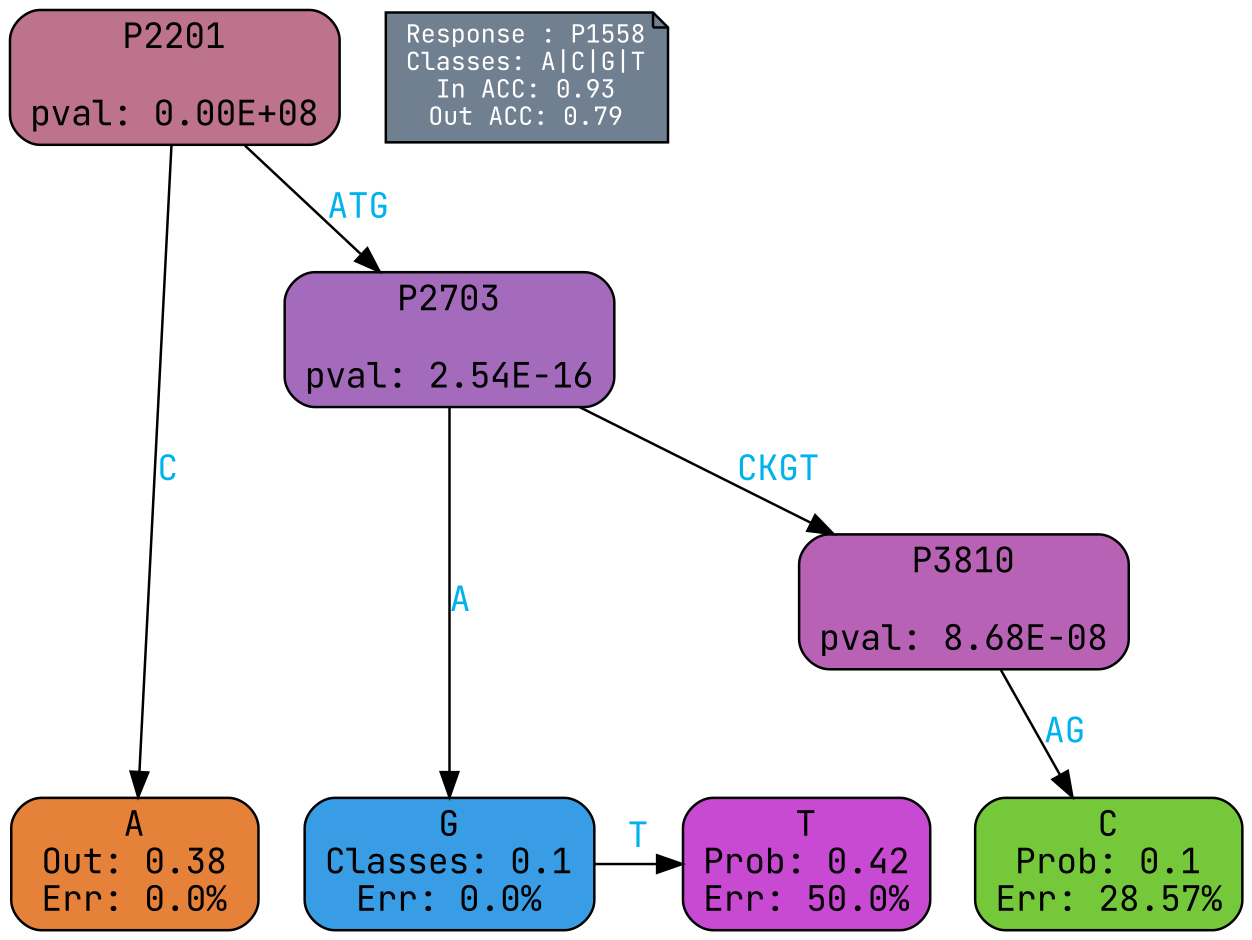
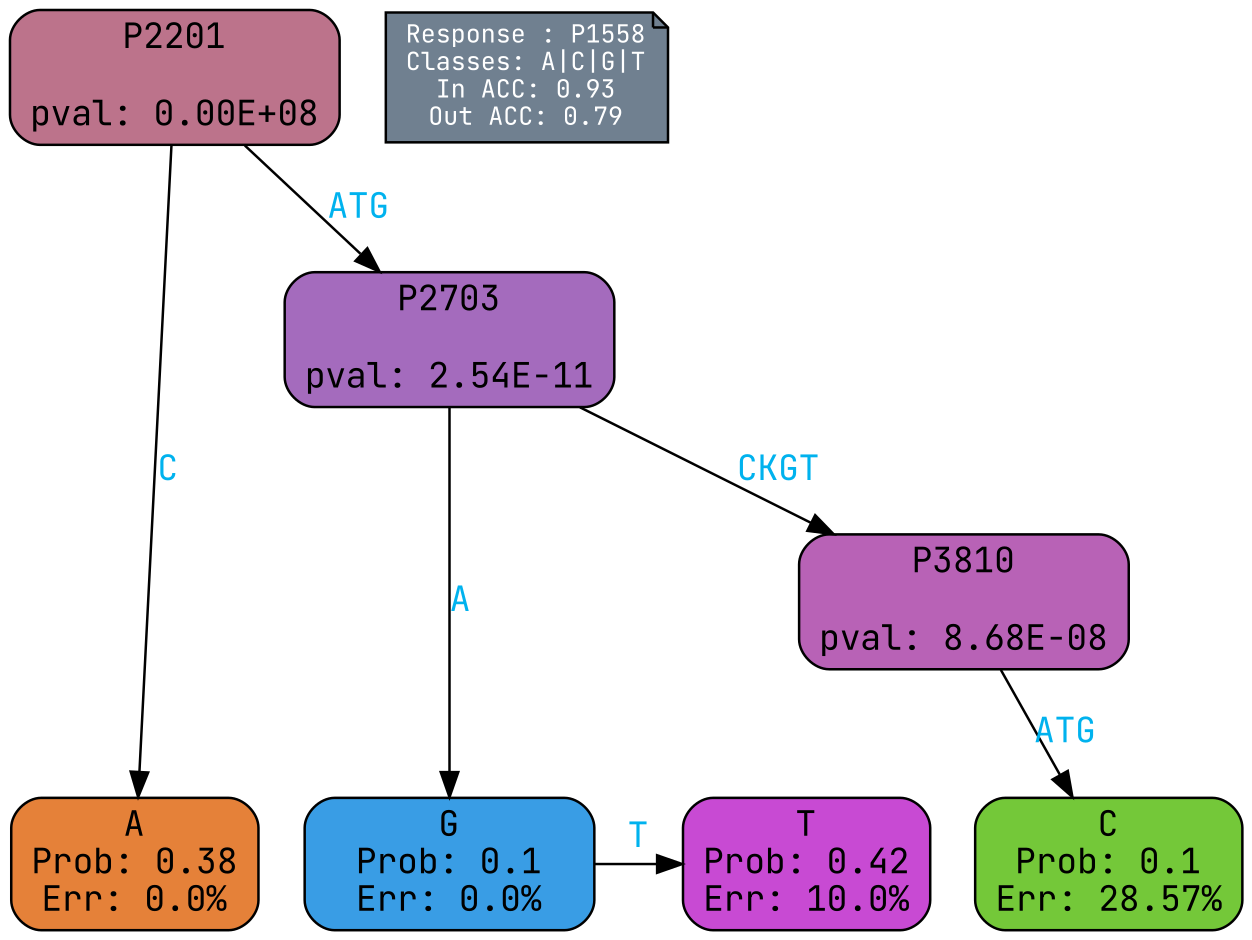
node "P2703 pval: 2.54E-16": label "P2703 pval: 2.54E-16" -> "P2703 pval: 2.54E-11"
edge "P3810 pval: 8.68E-08" -> "C Prob: 0.1 Err: 28.57%": label "AG" -> "ATG"
node "A Out: 0.38 Err: 0.0%": label "A Out: 0.38 Err: 0.0%" -> "A Prob: 0.38 Err: 0.0%"
node "G Classes: 0.1 Err: 0.0%": label "G Classes: 0.1 Err: 0.0%" -> "G Prob: 0.1 Err: 0.0%"
node "T Prob: 0.42 Err: 50.0%": label "T Prob: 0.42 Err: 50.0%" -> "T Prob: 0.42 Err: 10.0%"
